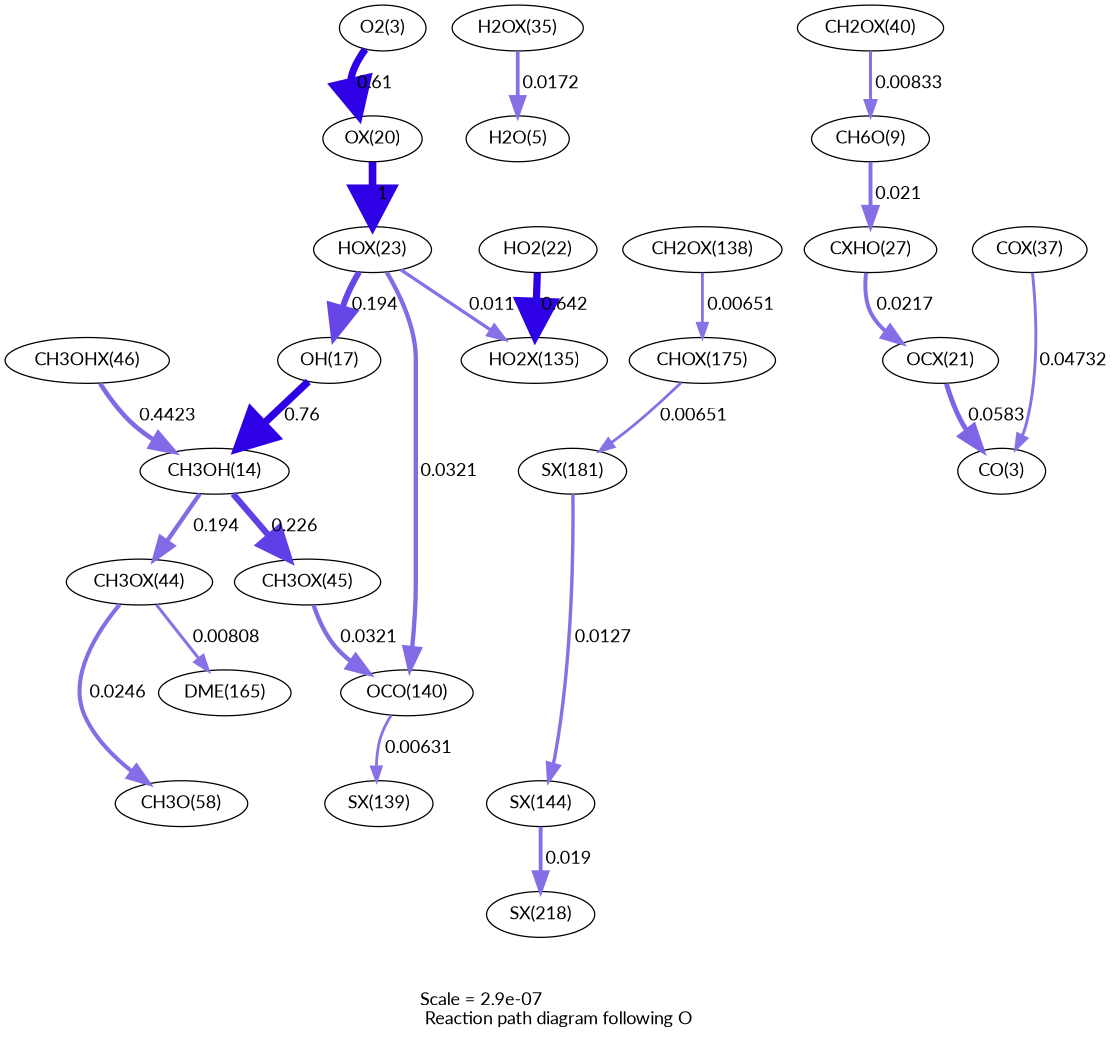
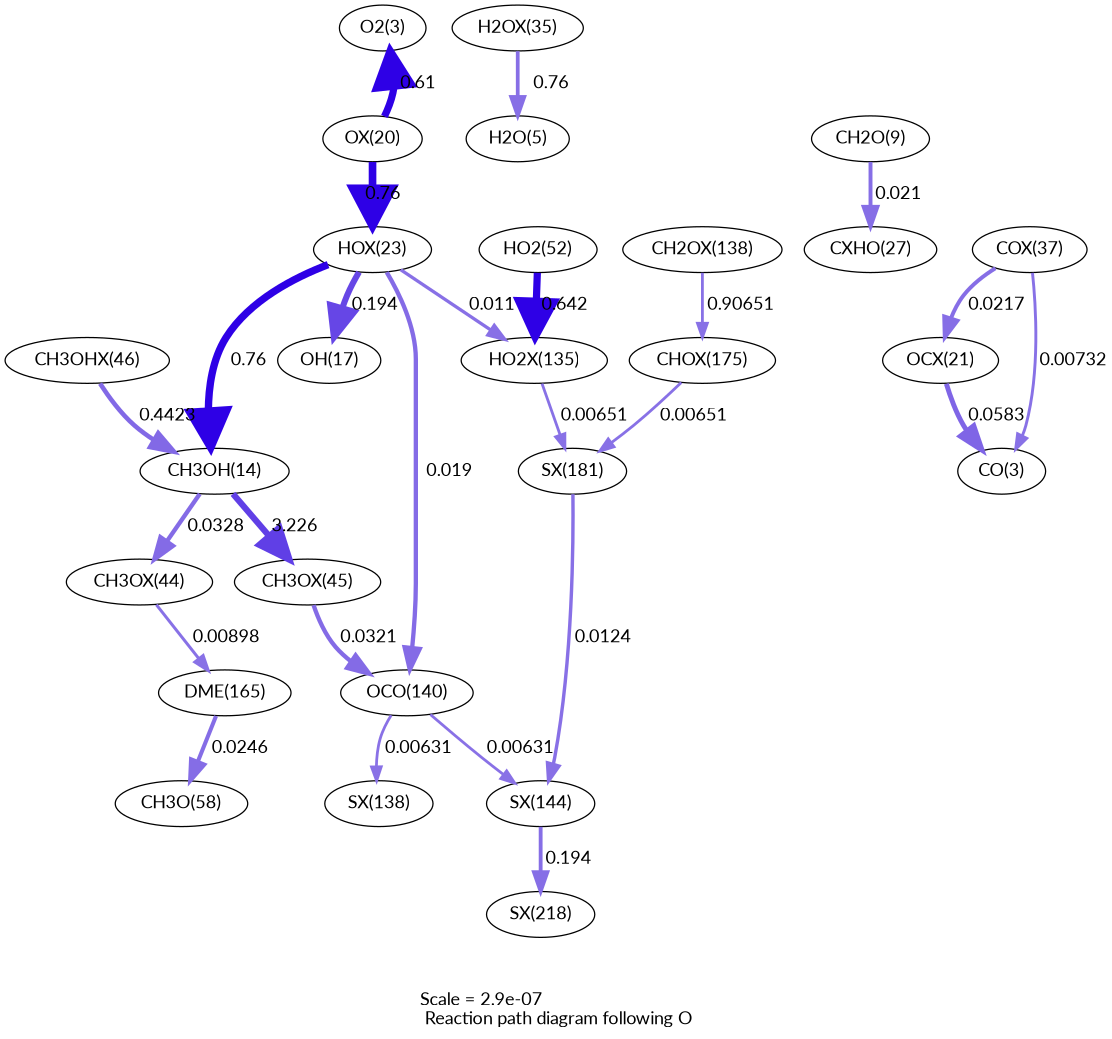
node "CH2OX(40)": removed
edge "O2(3)" -> "OX(20)": reversed
edge "H2OX(35)" -> "H2O(5)": label " 0.0172" -> " 0.76"
node "CH6O(9)": label "CH6O(9)" -> "CH2O(9)"
edge "OX(20)" -> "HOX(23)": label " 1" -> " 0.76"
node "HO2(22)": label "HO2(22)" -> "HO2(52)"
edge "CH2OX(138)" -> "CHOX(175)": label " 0.00651" -> " 0.90651"
edge "CXHO(27)" -> "OCX(21)": now "COX(37)" -> "OCX(21)"
edge "COX(37)" -> "CO(3)": label " 0.04732" -> " 0.00732"
edge "OH(17)" -> "CH3OH(14)": now "HOX(23)" -> "CH3OH(14)"
edge "HO2X(135)" -> "SX(181)": added, label "0.00651"
edge "HOX(23)" -> "OCO(140)": label " 0.0321" -> " 0.019"
edge "CH3OH(14)" -> "CH3OX(44)": label " 0.194" -> " 0.0328"
edge "CH3OH(14)" -> "CH3OX(45)": label " 0.226" -> " 3.226"
edge "CH3OX(44)" -> "DME(165)": label " 0.00808" -> " 0.00898"
edge "SX(181)" -> "SX(144)": label " 0.0127" -> " 0.0124"
edge "CH3OX(44)" -> "CH3O(58)": now "DME(165)" -> "CH3O(58)"
edge "OCO(140)" -> "SX(144)": added, label "0.00631"
node "SX(139)": label "SX(139)" -> "SX(138)"
edge "SX(144)" -> "SX(218)": label " 0.019" -> " 0.194"
